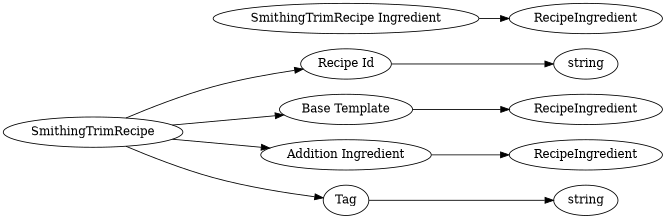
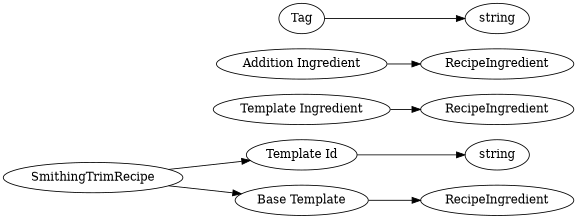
node "SmithingTrimRecipe Ingredient": label "SmithingTrimRecipe Ingredient" -> "Template Ingredient"
node "Recipe Id": label "Recipe Id" -> "Template Id"
edge "SmithingTrimRecipe" -> "Addition Ingredient": removed
edge "SmithingTrimRecipe" -> "Tag": removed
